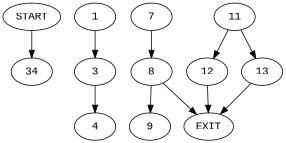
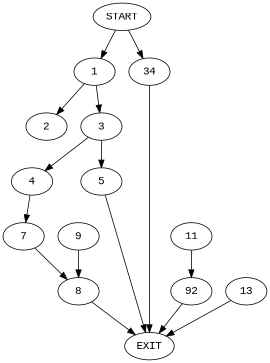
edge "START" -> "1": added
edge "11" -> "13": removed
node "12": label "12" -> "92"
edge "8" -> "9": reversed
node "2": added
node "5": added
edge "4" -> "7": added
edge "34" -> "EXIT": added
